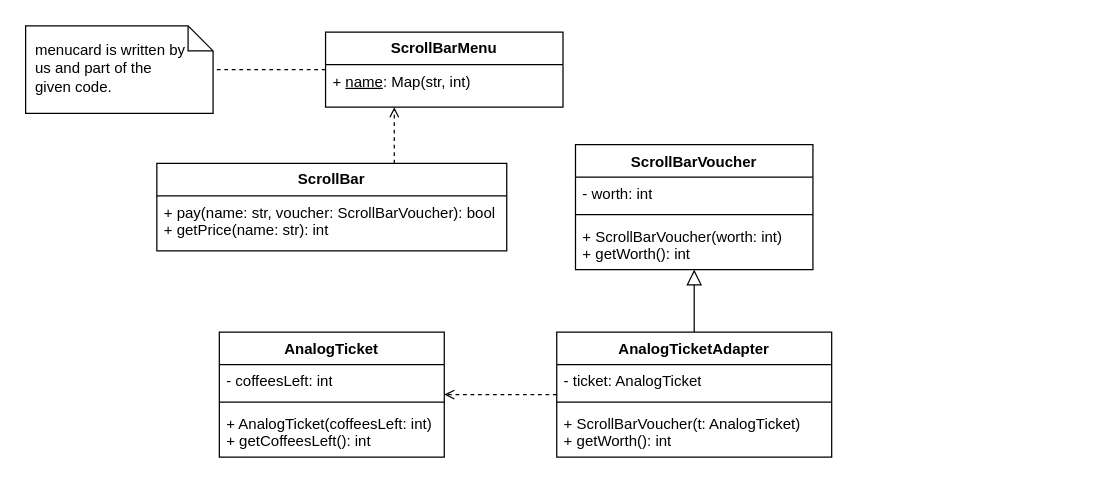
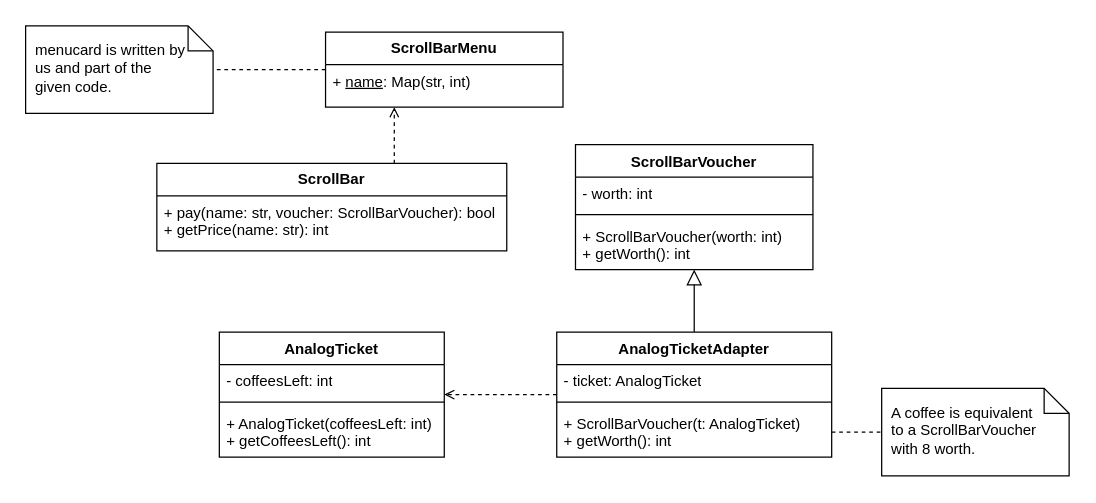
edge "+ ScrollBarVoucher(t: AnalogTicket) + getWorth(): int" -- "A coffee is equivalent to a ScrollBarVoucher with 8 worth.": added
node "A coffee is equivalent to a ScrollBarVoucher with 8 worth.": added
